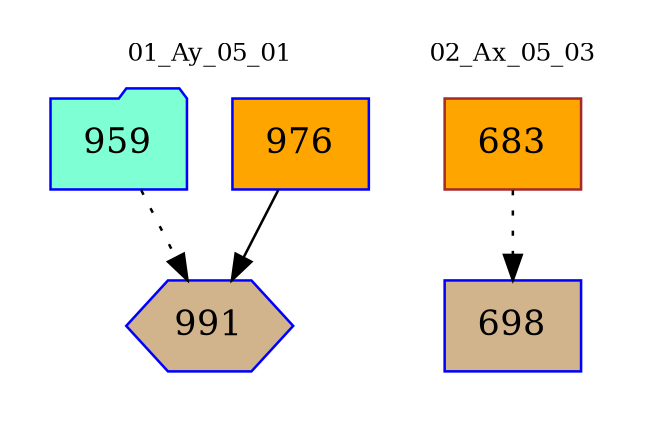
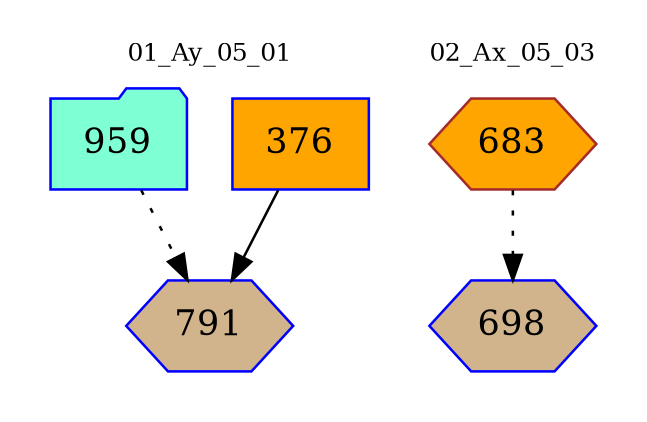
node "976": label "976" -> "376"
node "683": shape box -> hexagon
node "991": label "991" -> "791"
node "698": shape box -> hexagon
